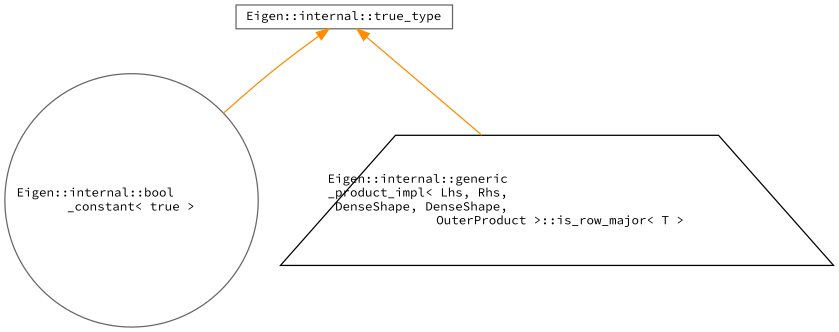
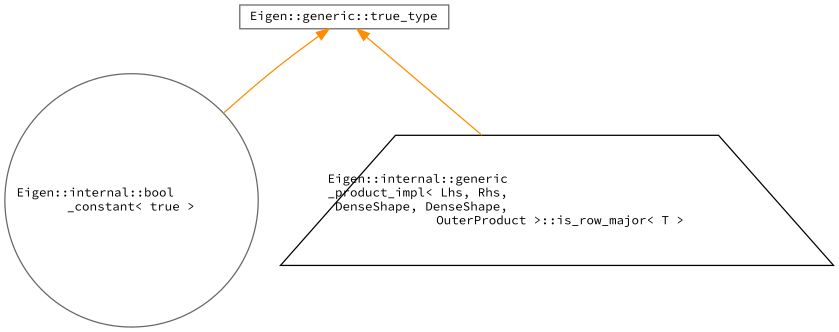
node "Eigen::internal::true_type": label "Eigen::internal::true_type" -> "Eigen::generic::true_type"
